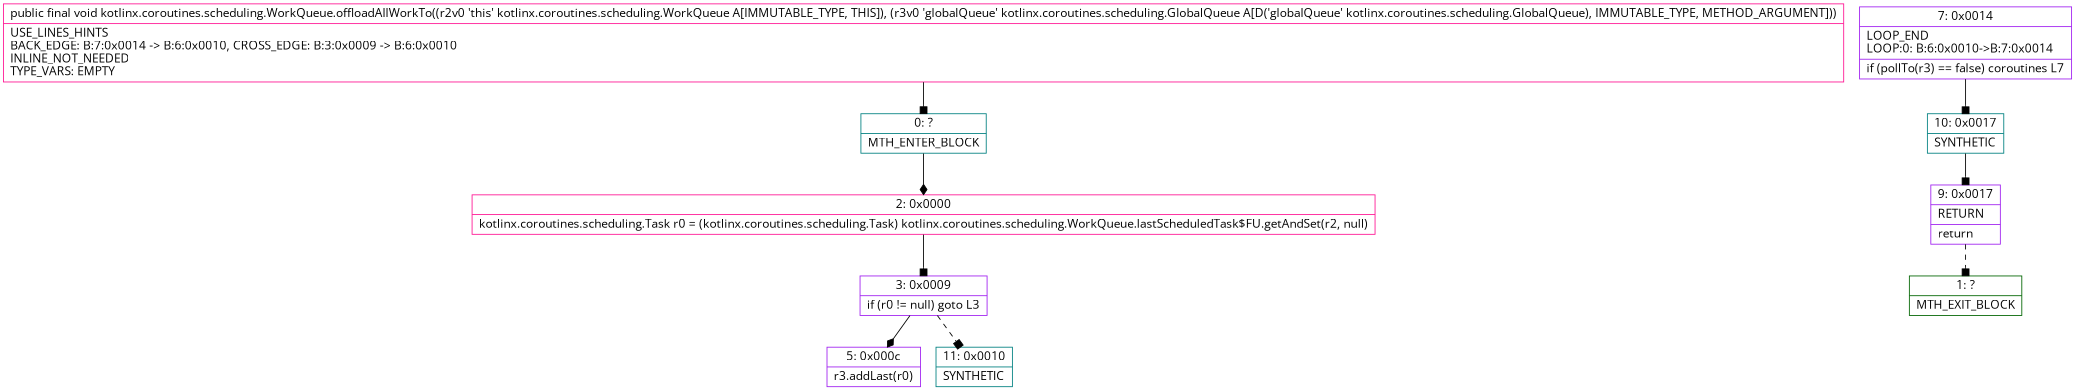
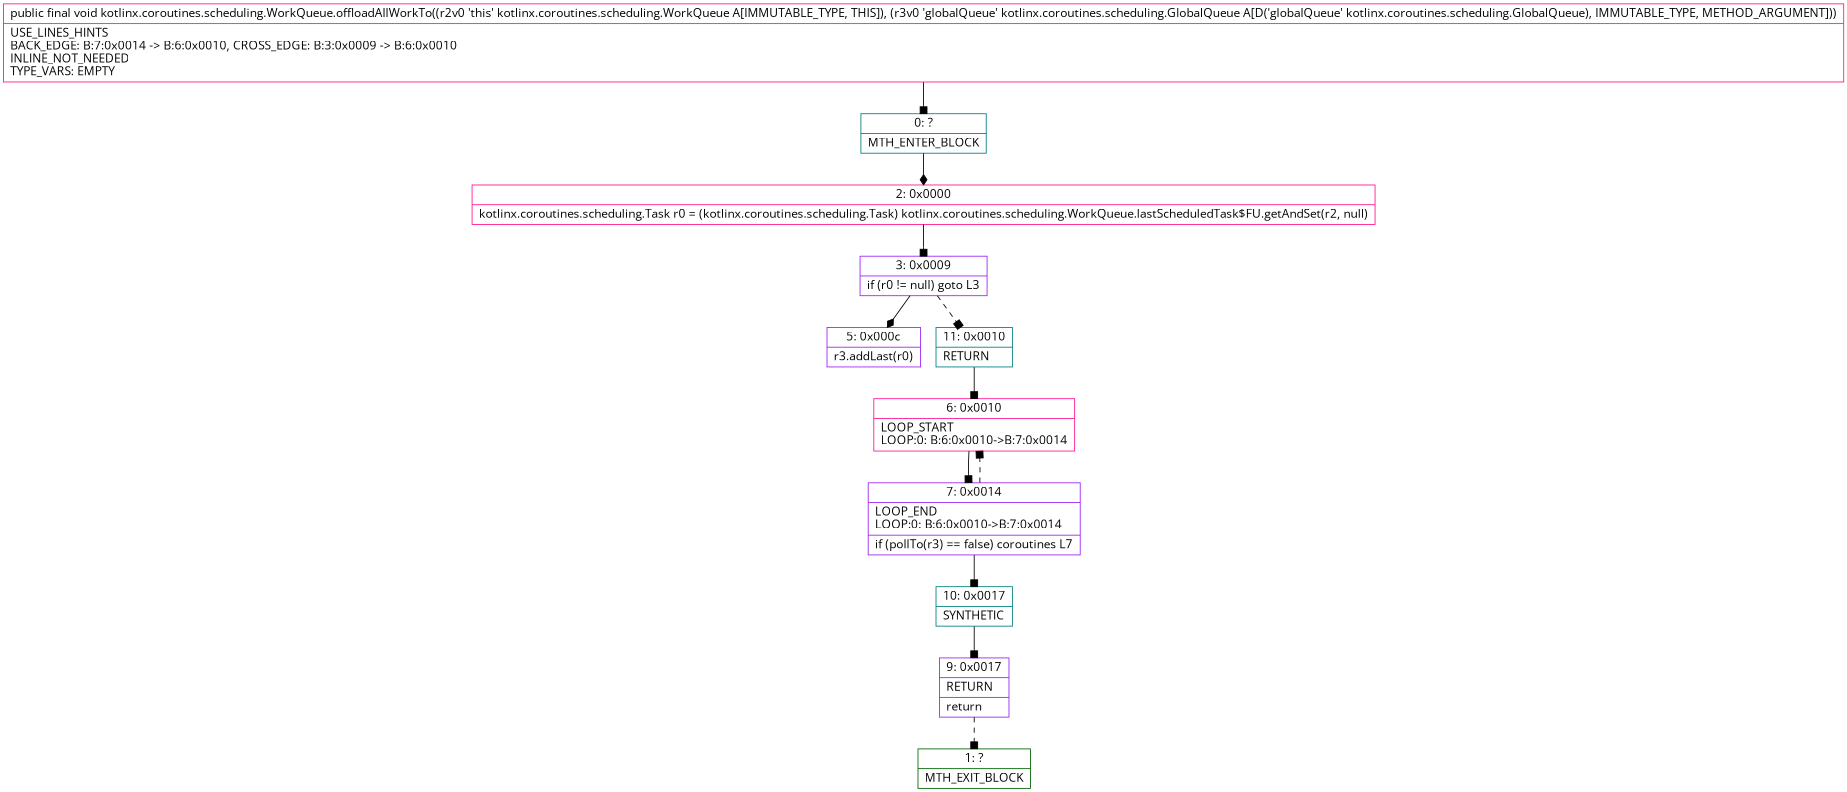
node "11: 0x0010": text "SYNTHETIC" -> "RETURN"
node "6: 0x0010": added
